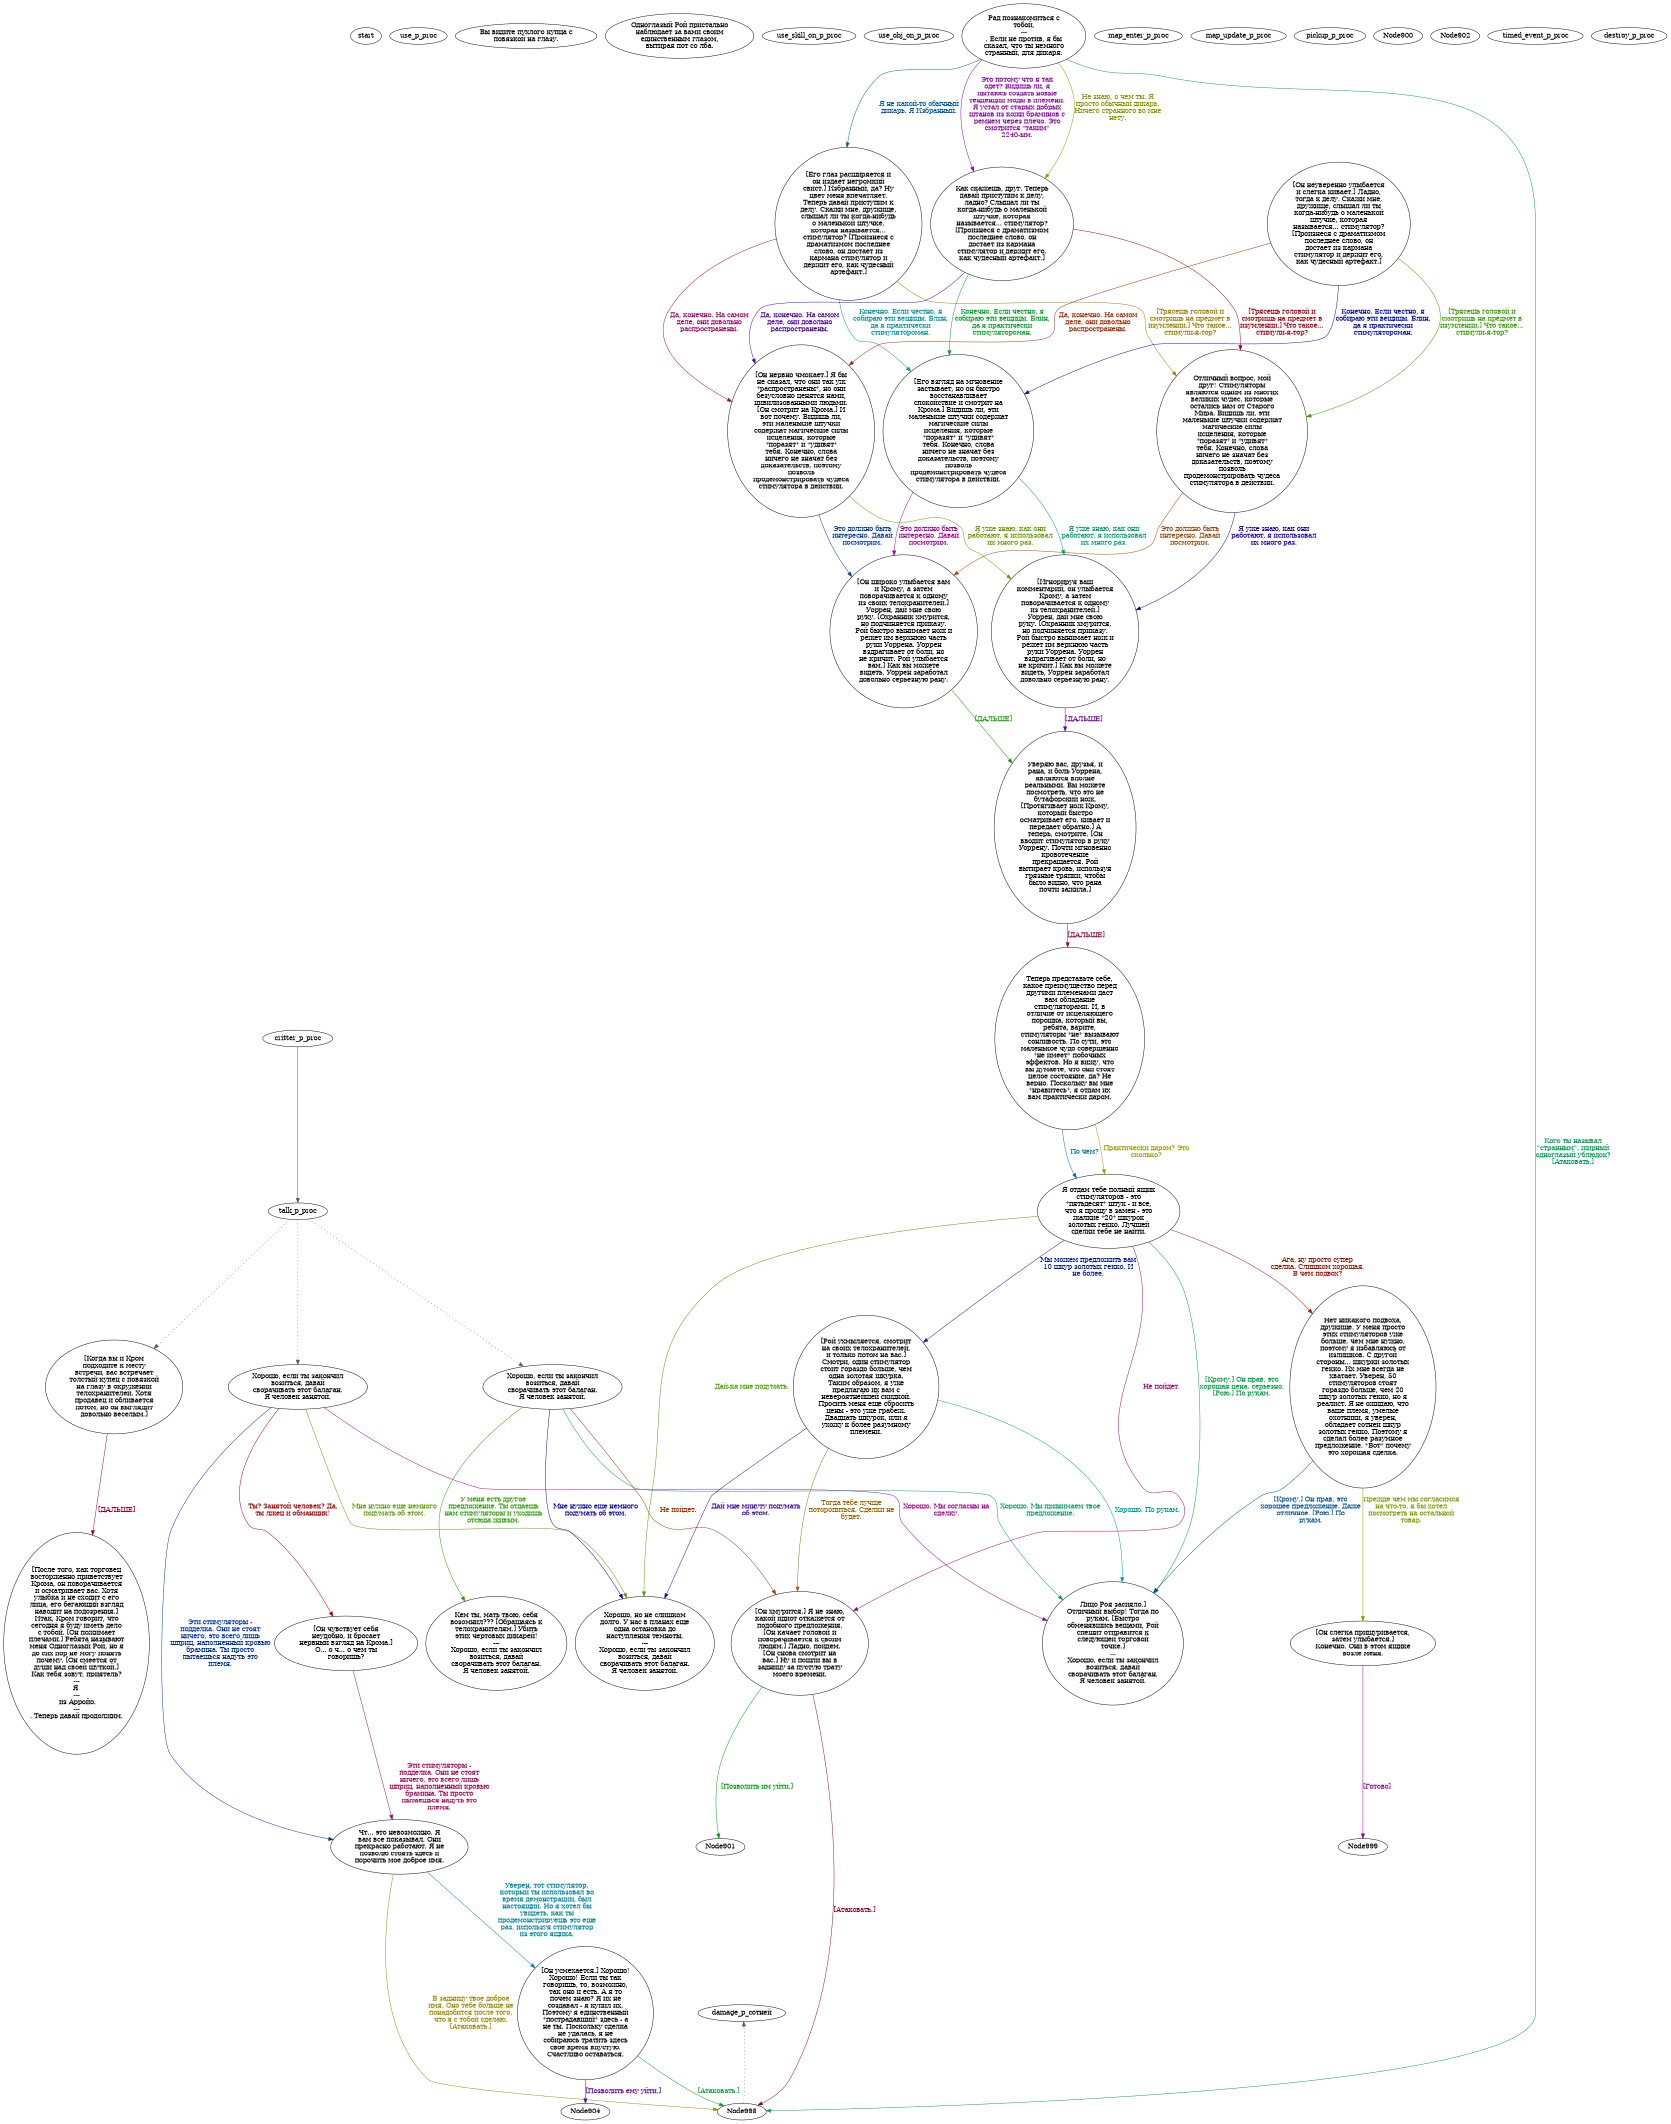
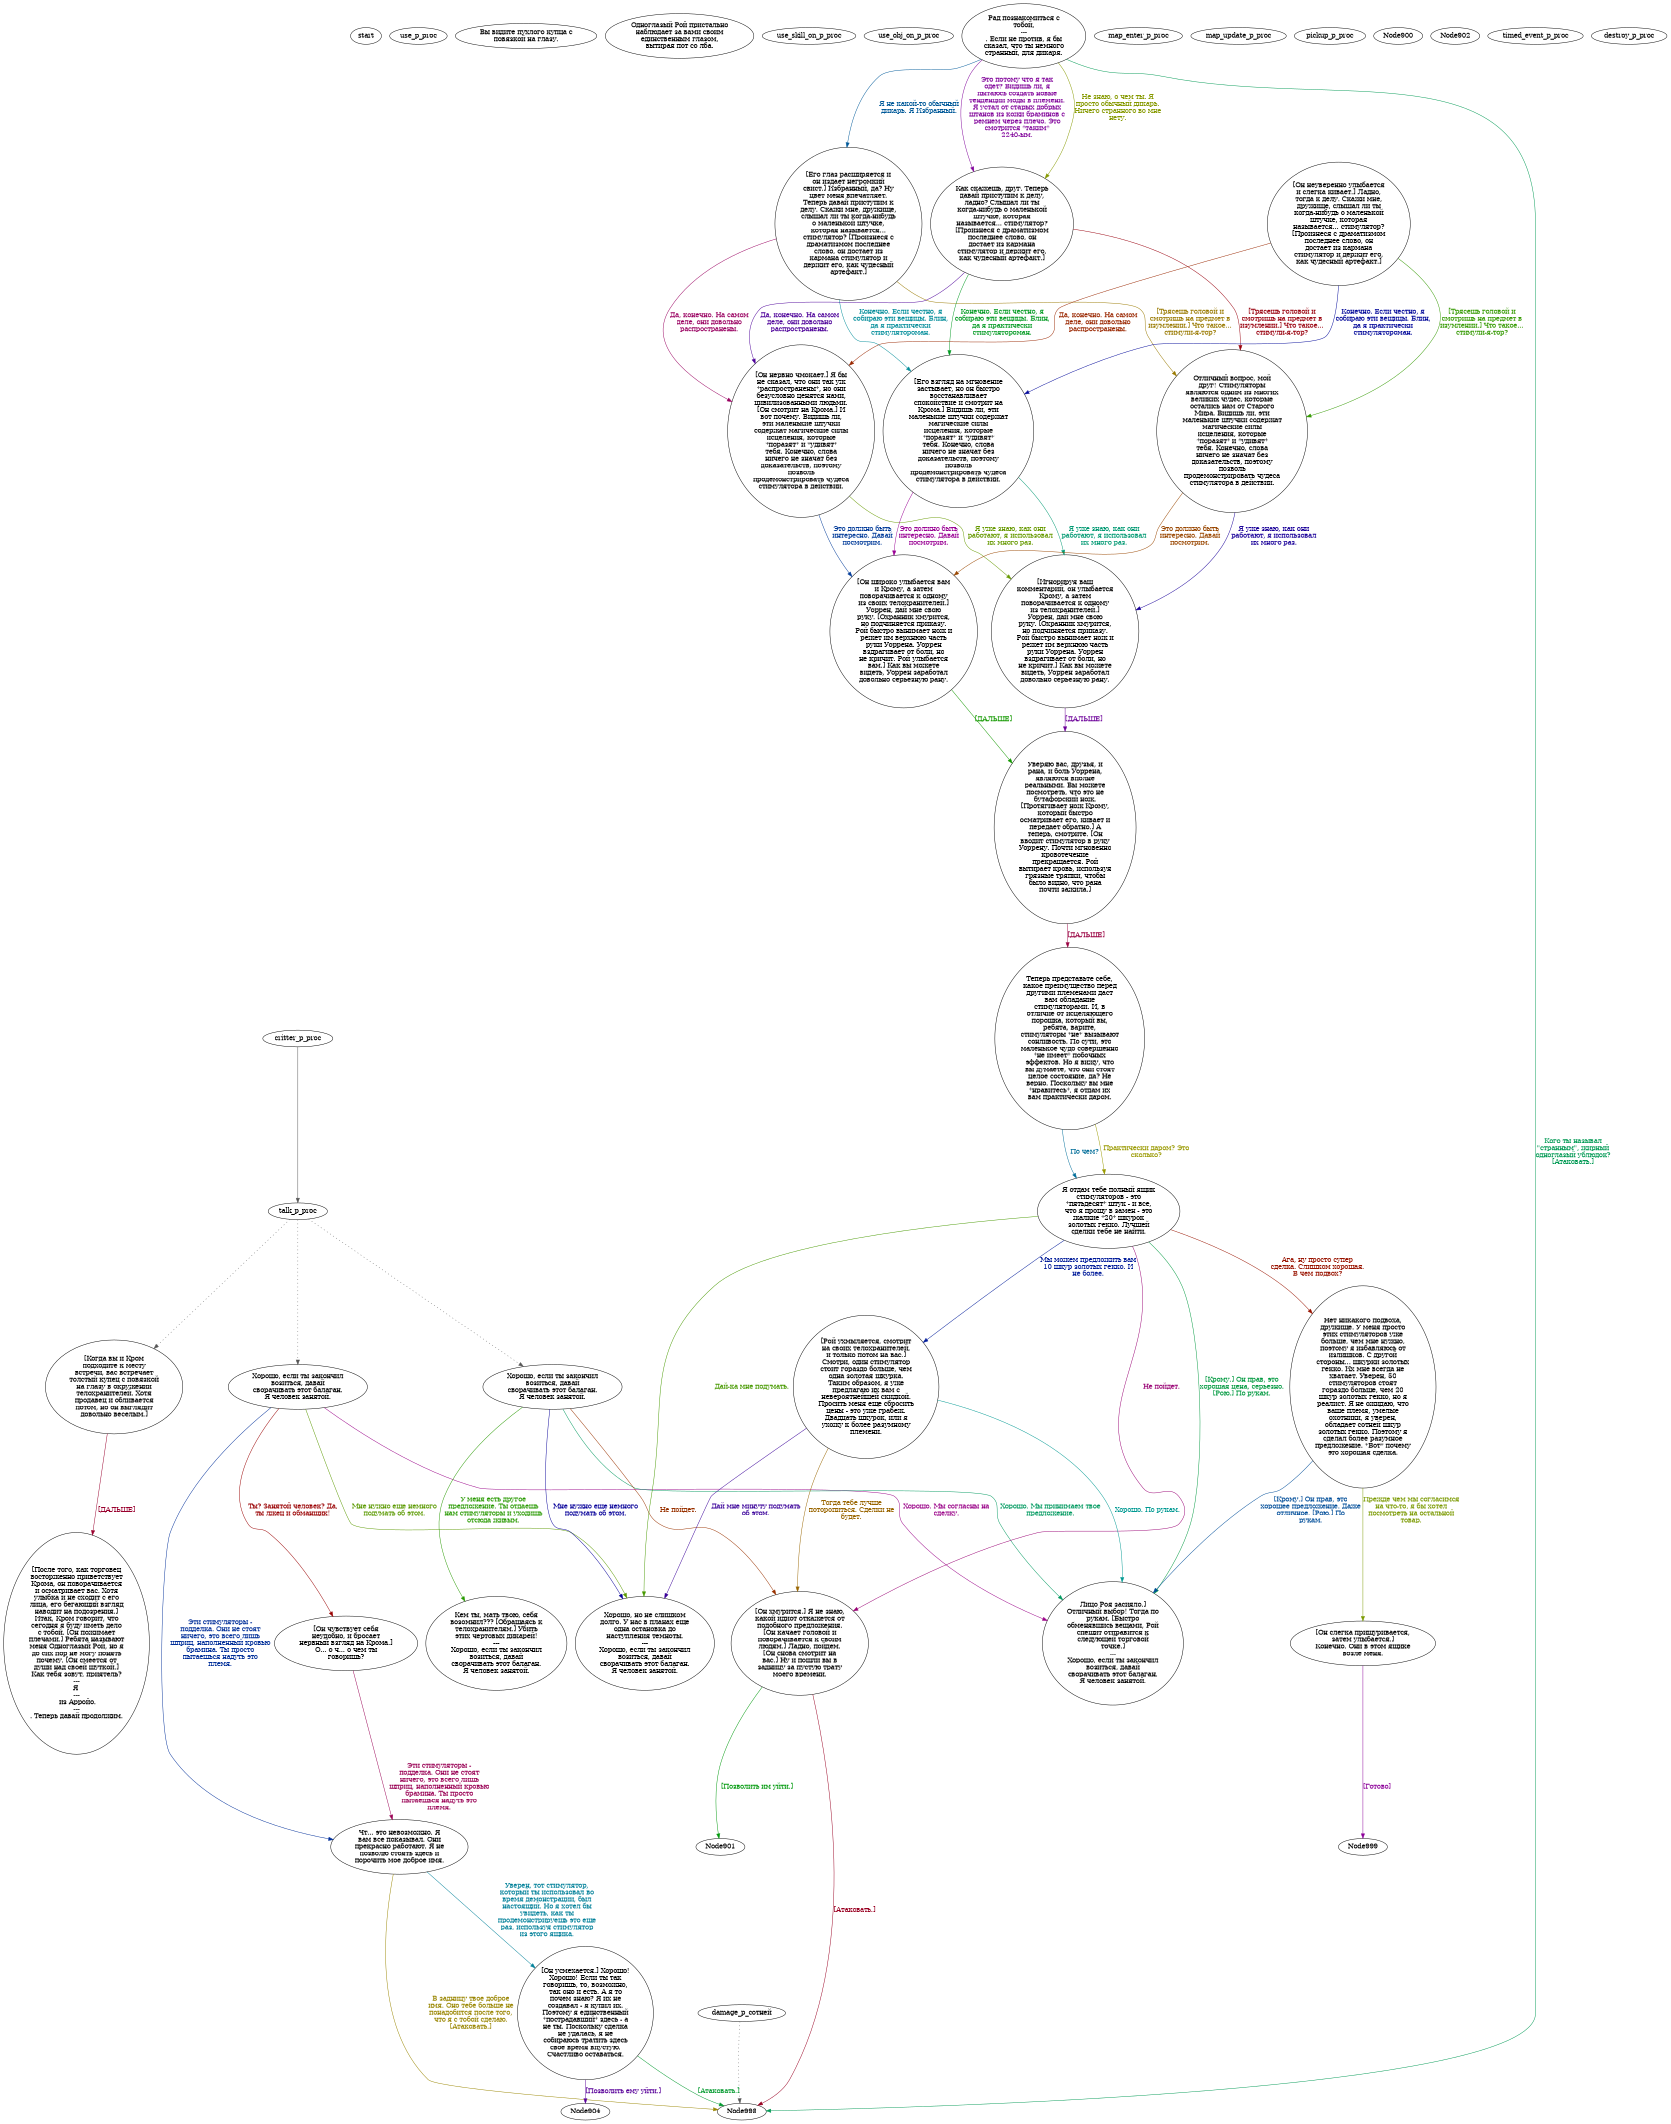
edge "Node998" -> "damage_p_сотней": reversed
